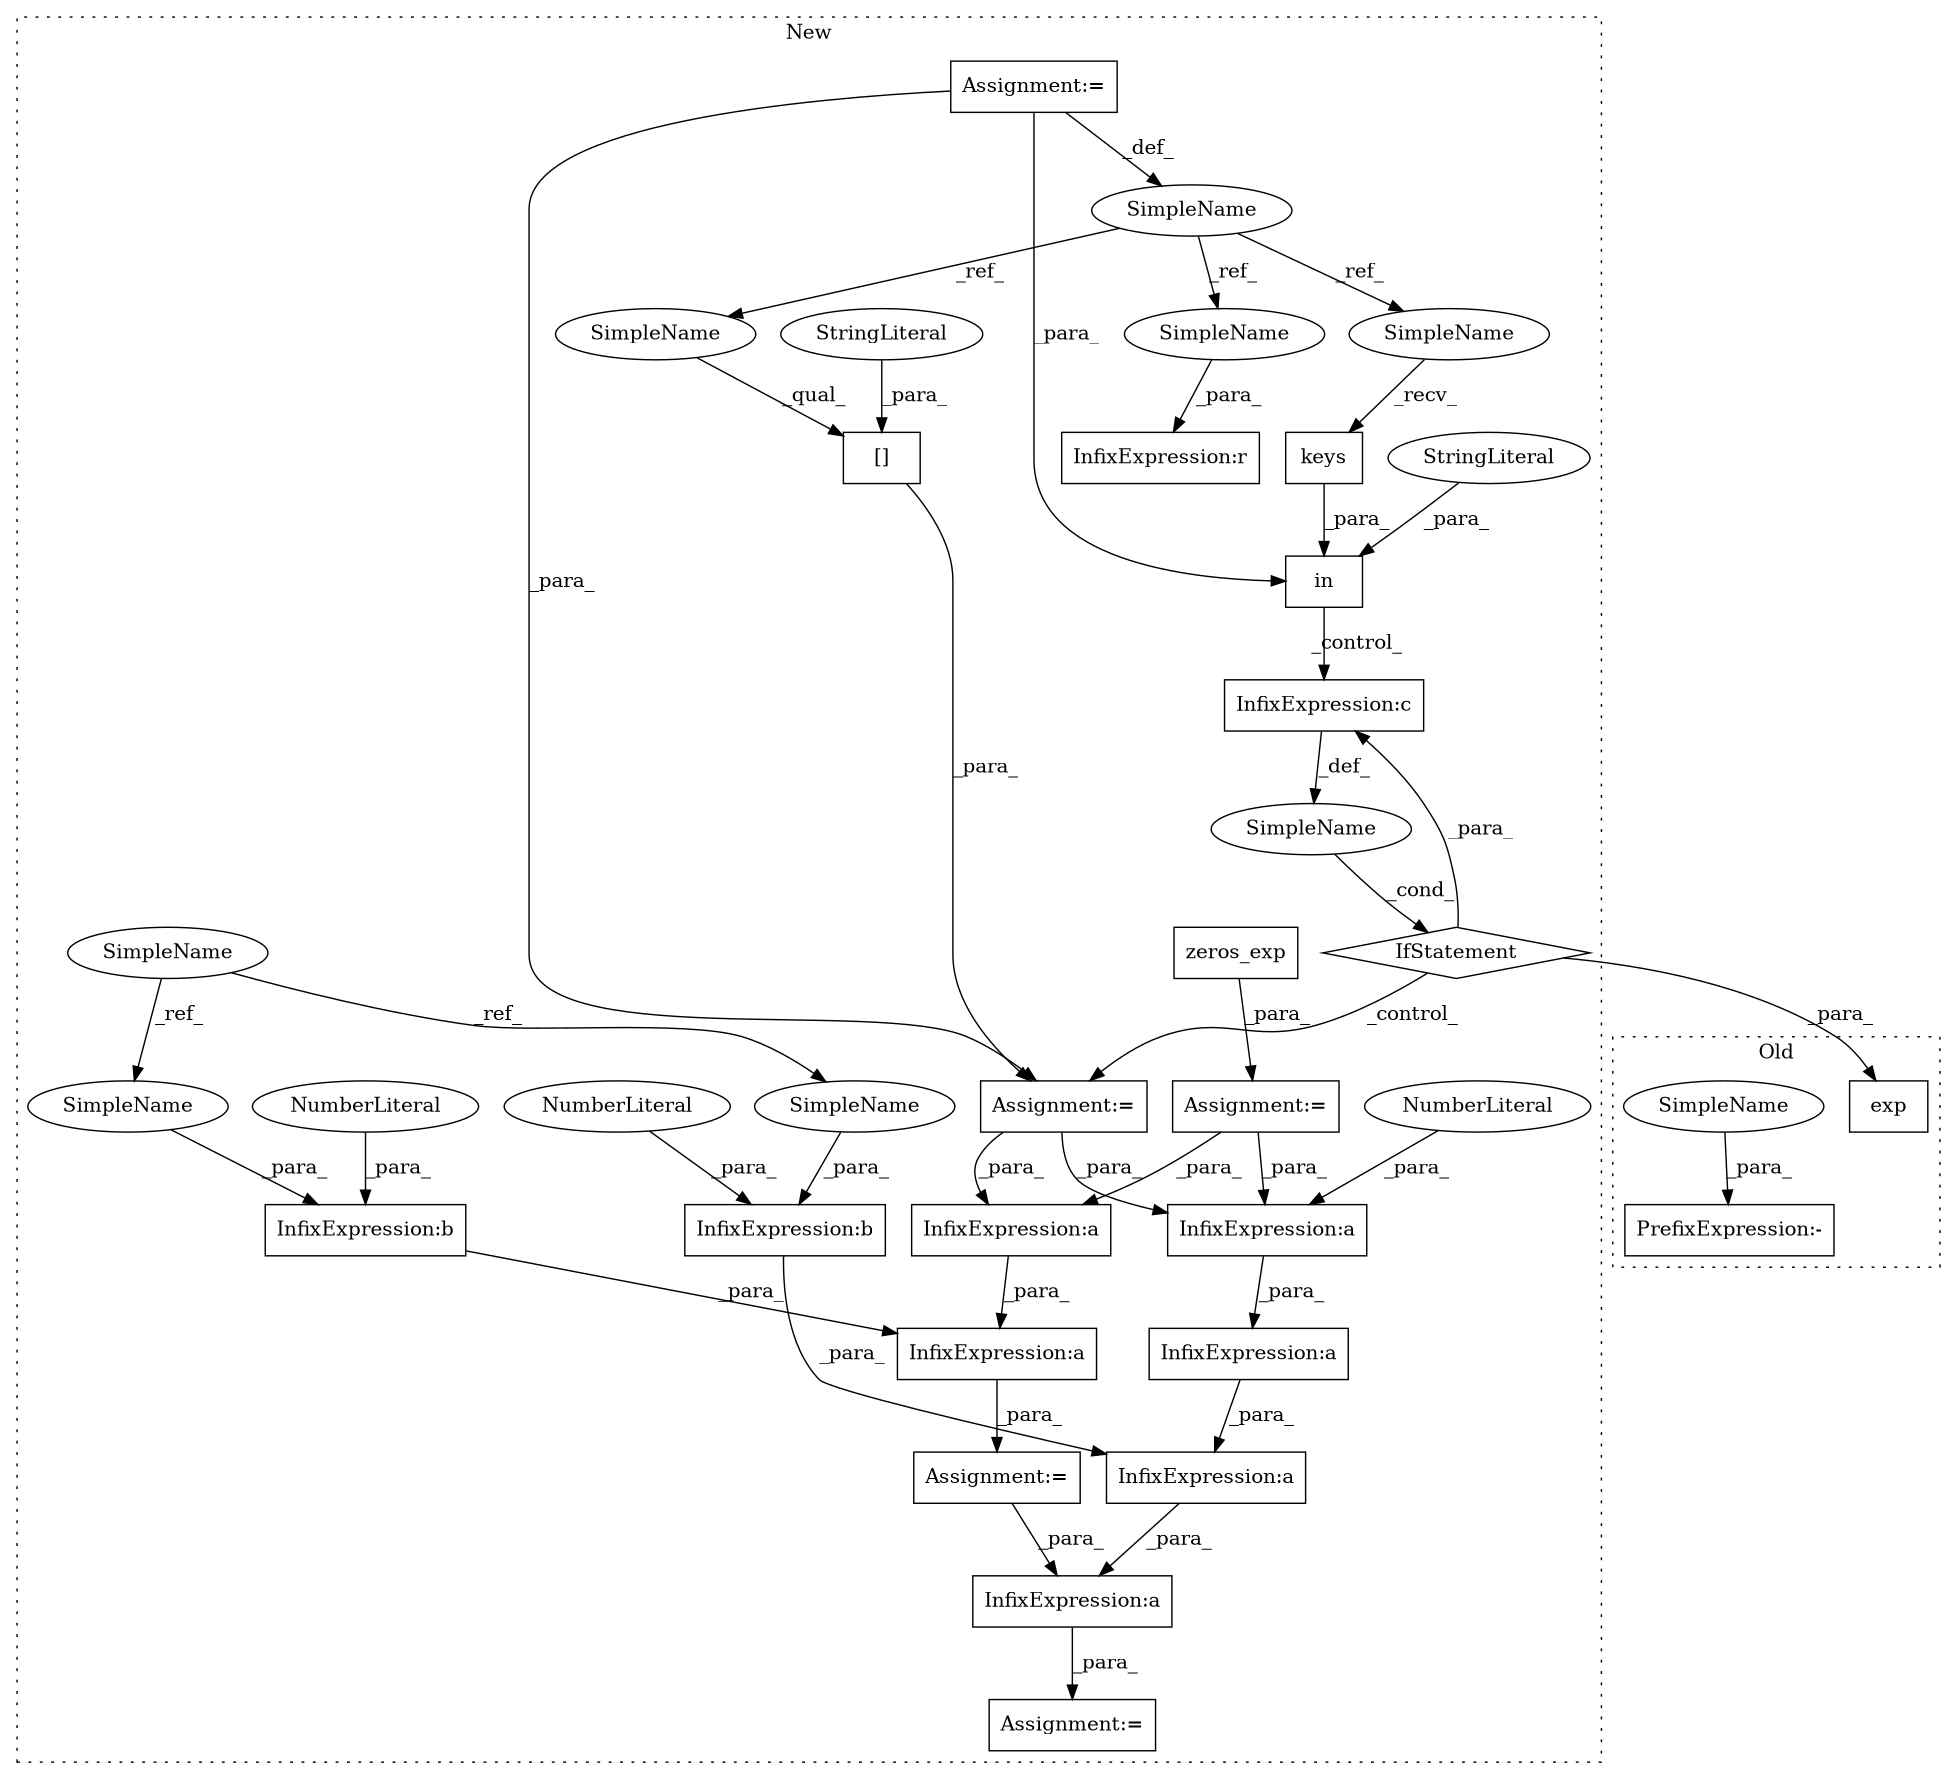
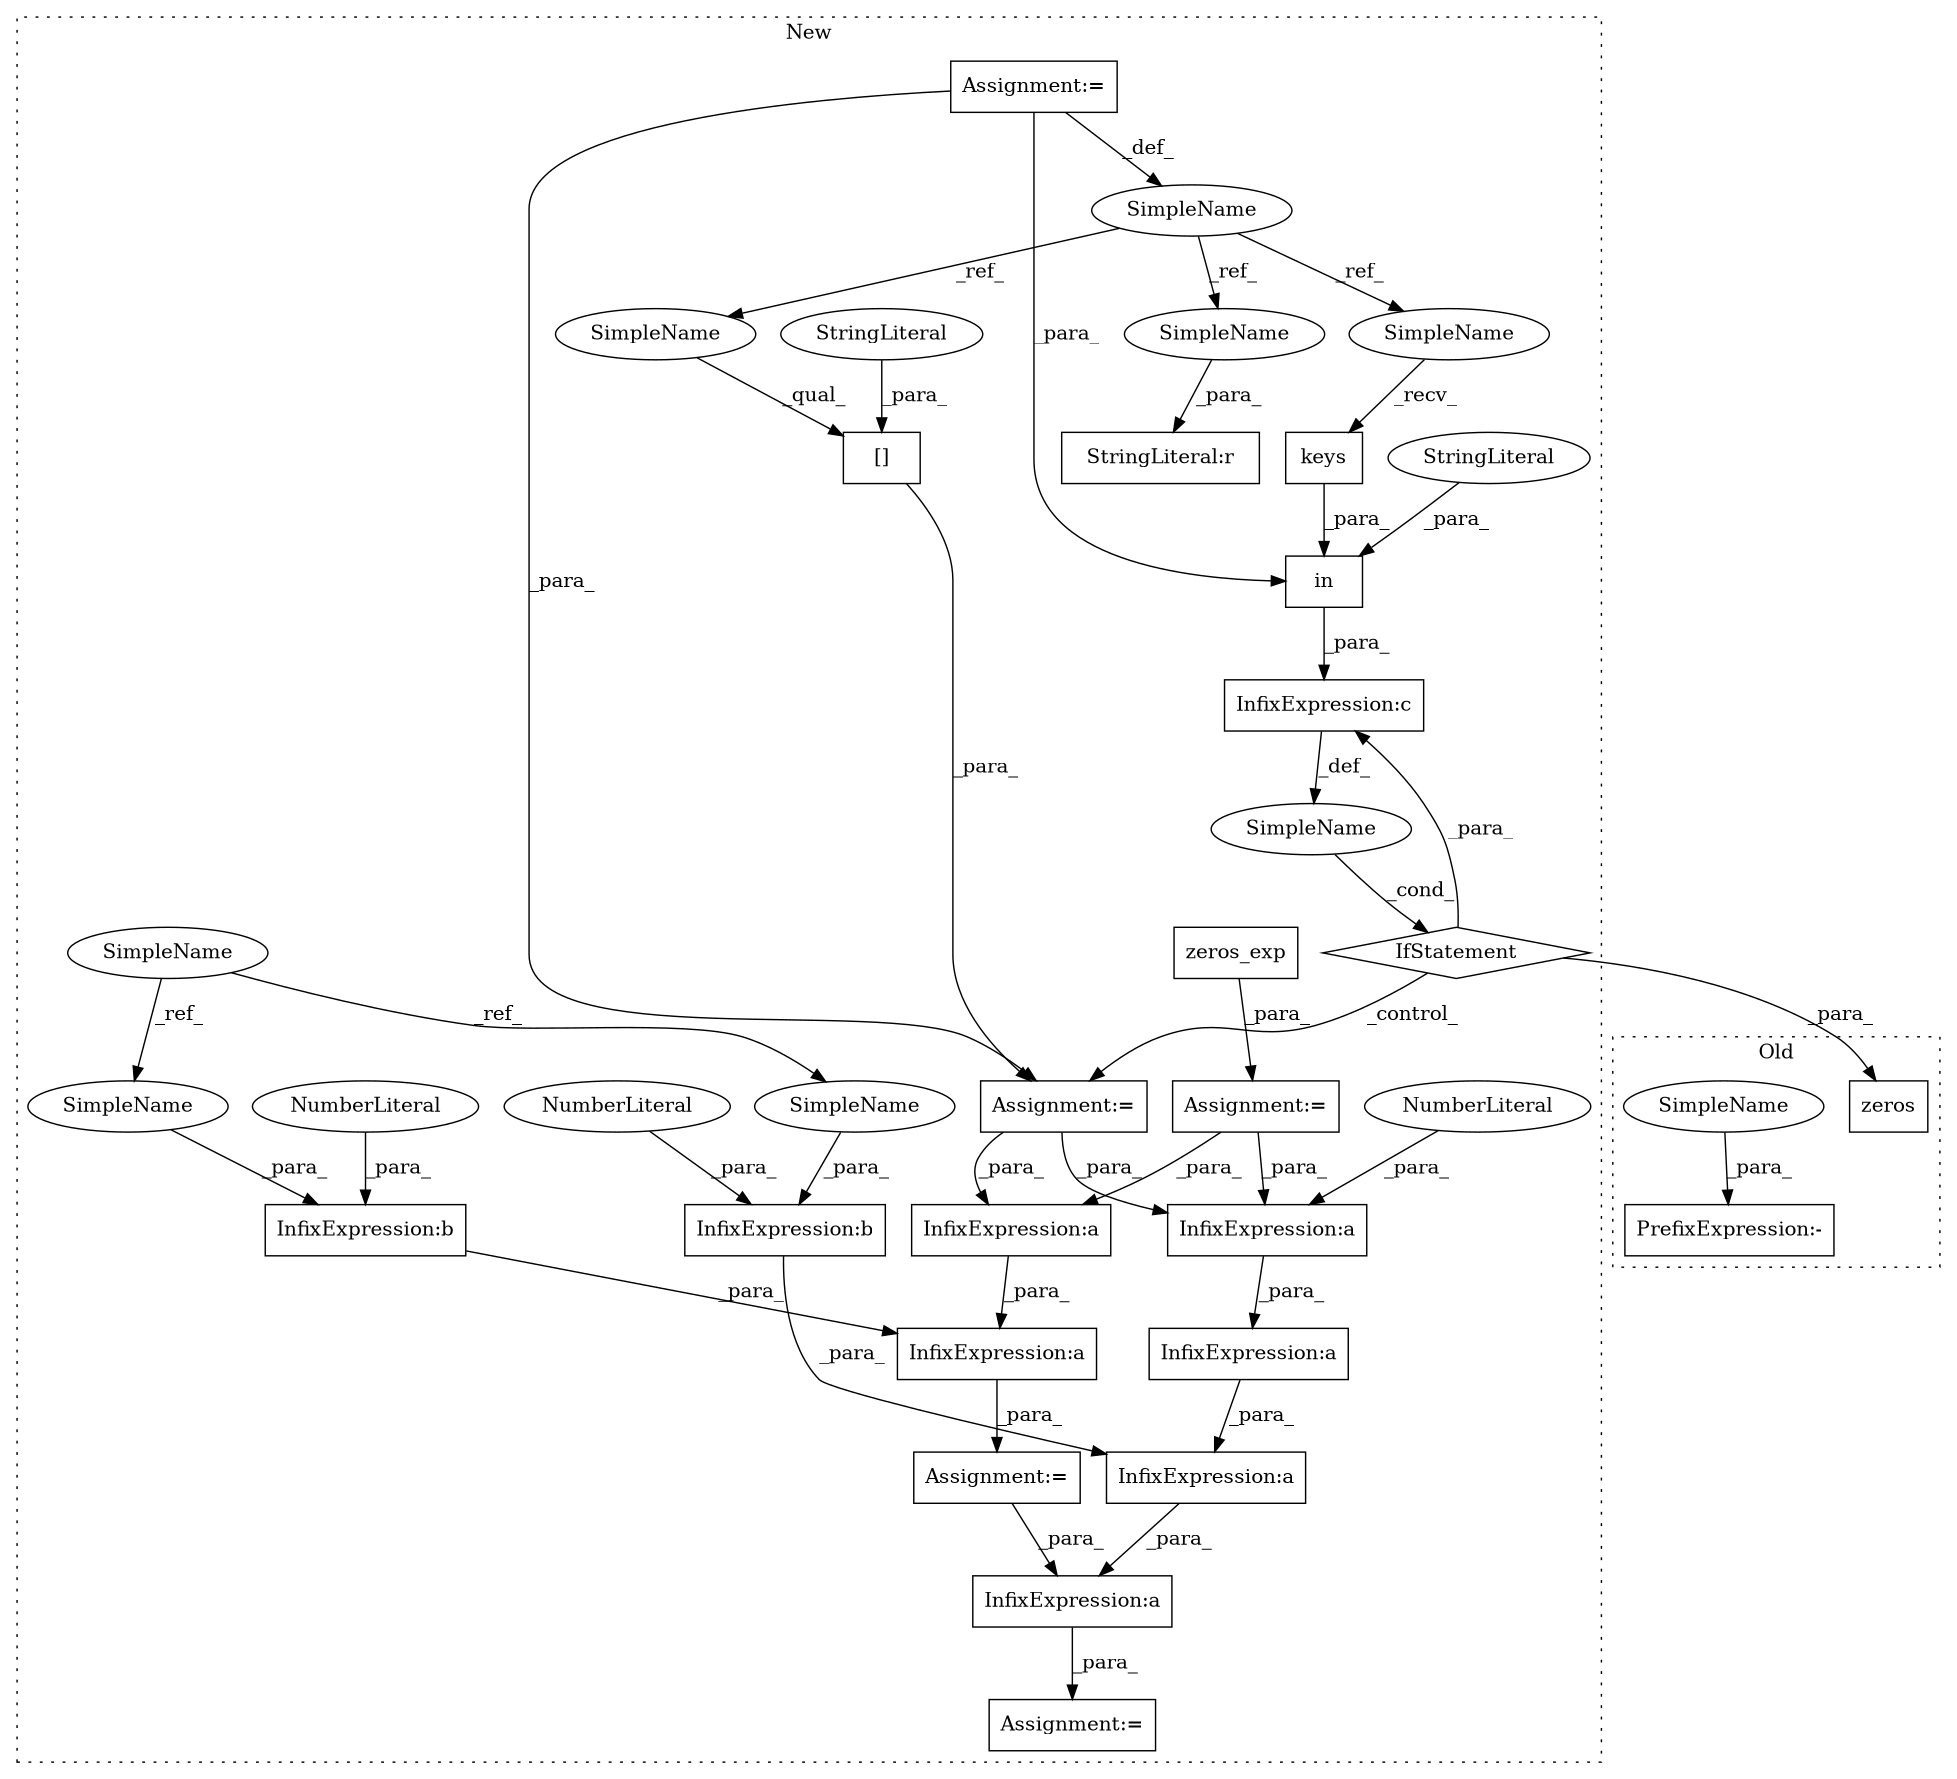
node "InfixExpression:r": label "InfixExpression:r" -> "StringLiteral:r"
edge "in" -> "InfixExpression:c": label "_control_" -> "_para_"
node "exp": label "exp" -> "zeros"
